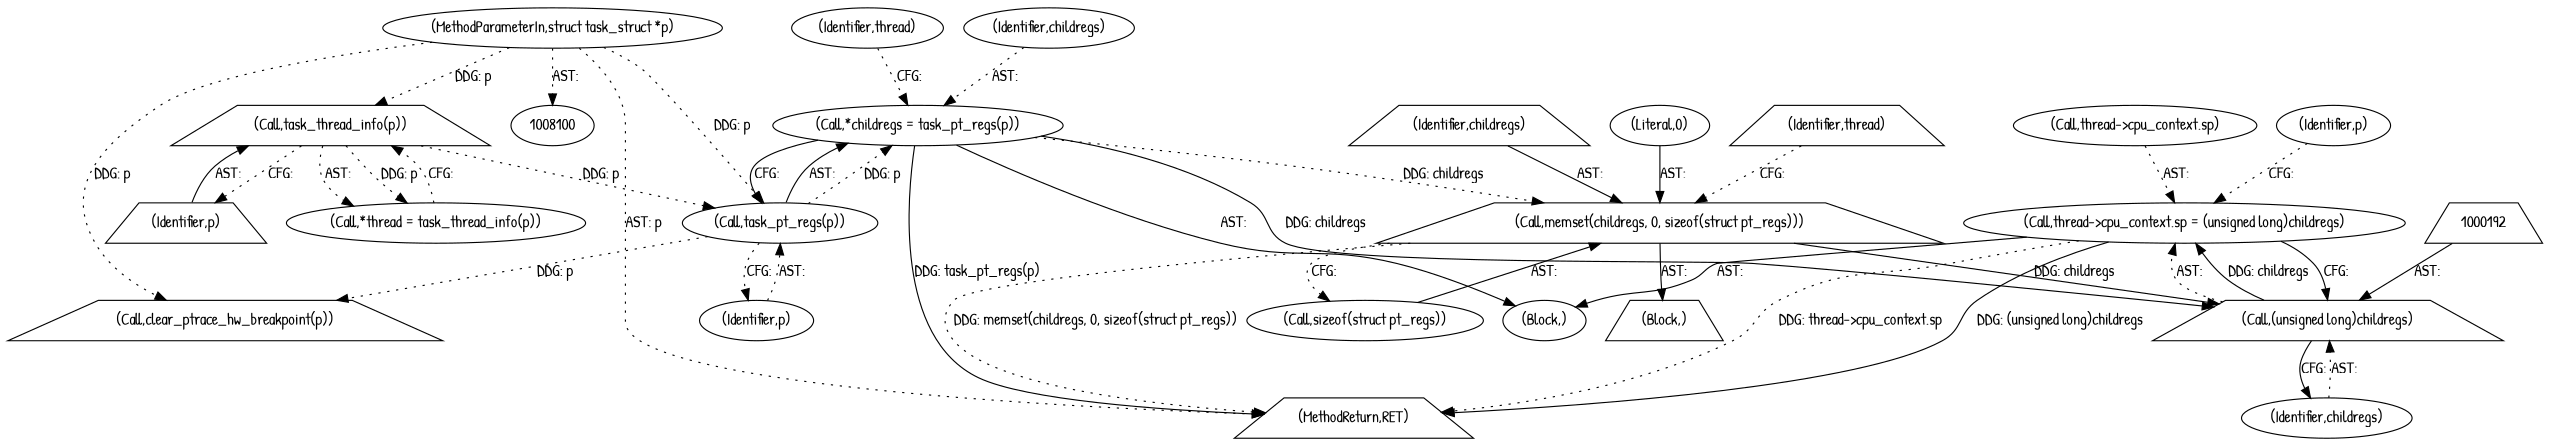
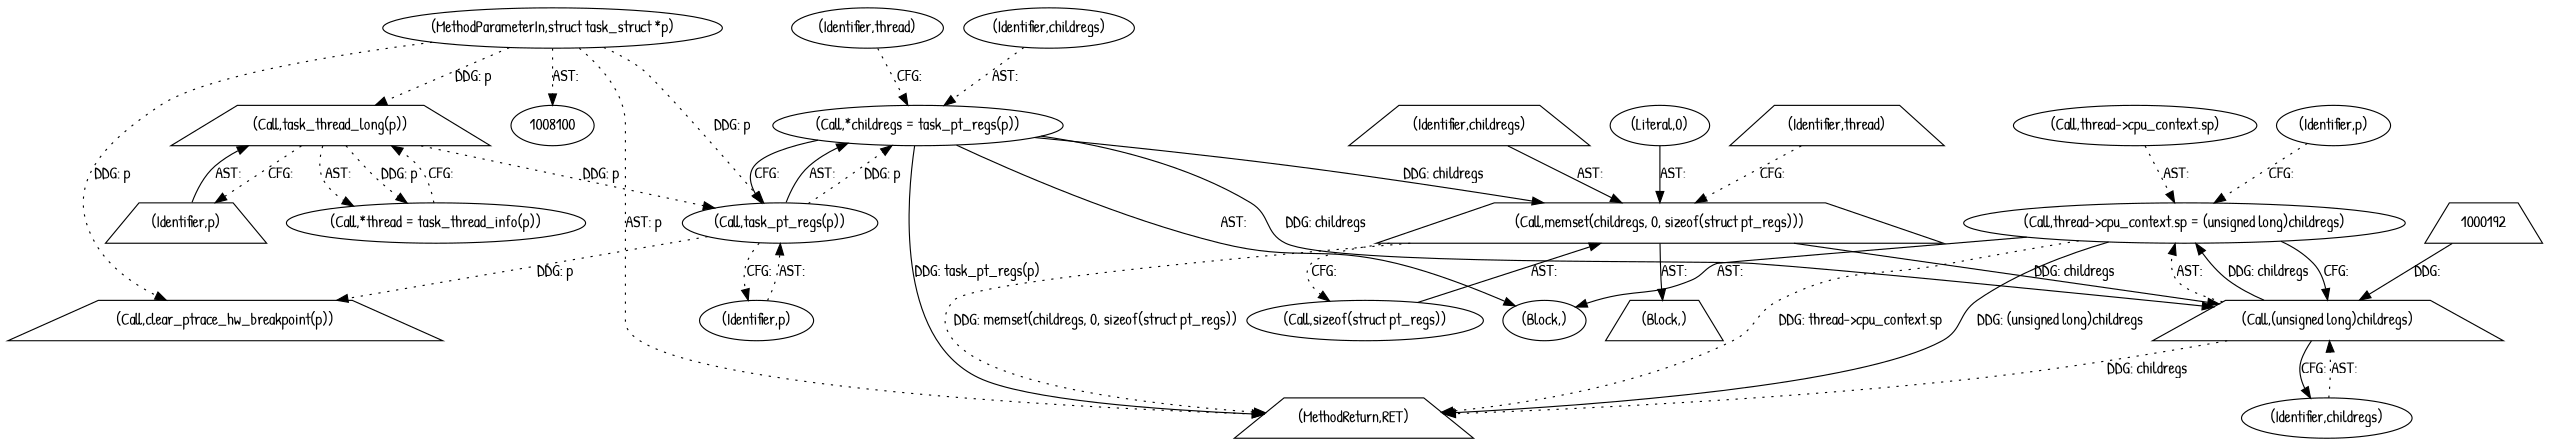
node "(Call,task_thread_info(p))": label "(Call,task_thread_info(p))" -> "(Call,task_thread_long(p))"
edge "(Call,*childregs = task_pt_regs(p))" -> "(Call,memset(childregs, 0, sizeof(struct pt_regs)))": style dotted -> solid
edge "1000192" -> "(Call,(unsigned long)childregs)": label "AST: " -> "DDG: "
edge "(Call,(unsigned long)childregs)" -> "(MethodReturn,RET)": added, label "DDG: childregs"
